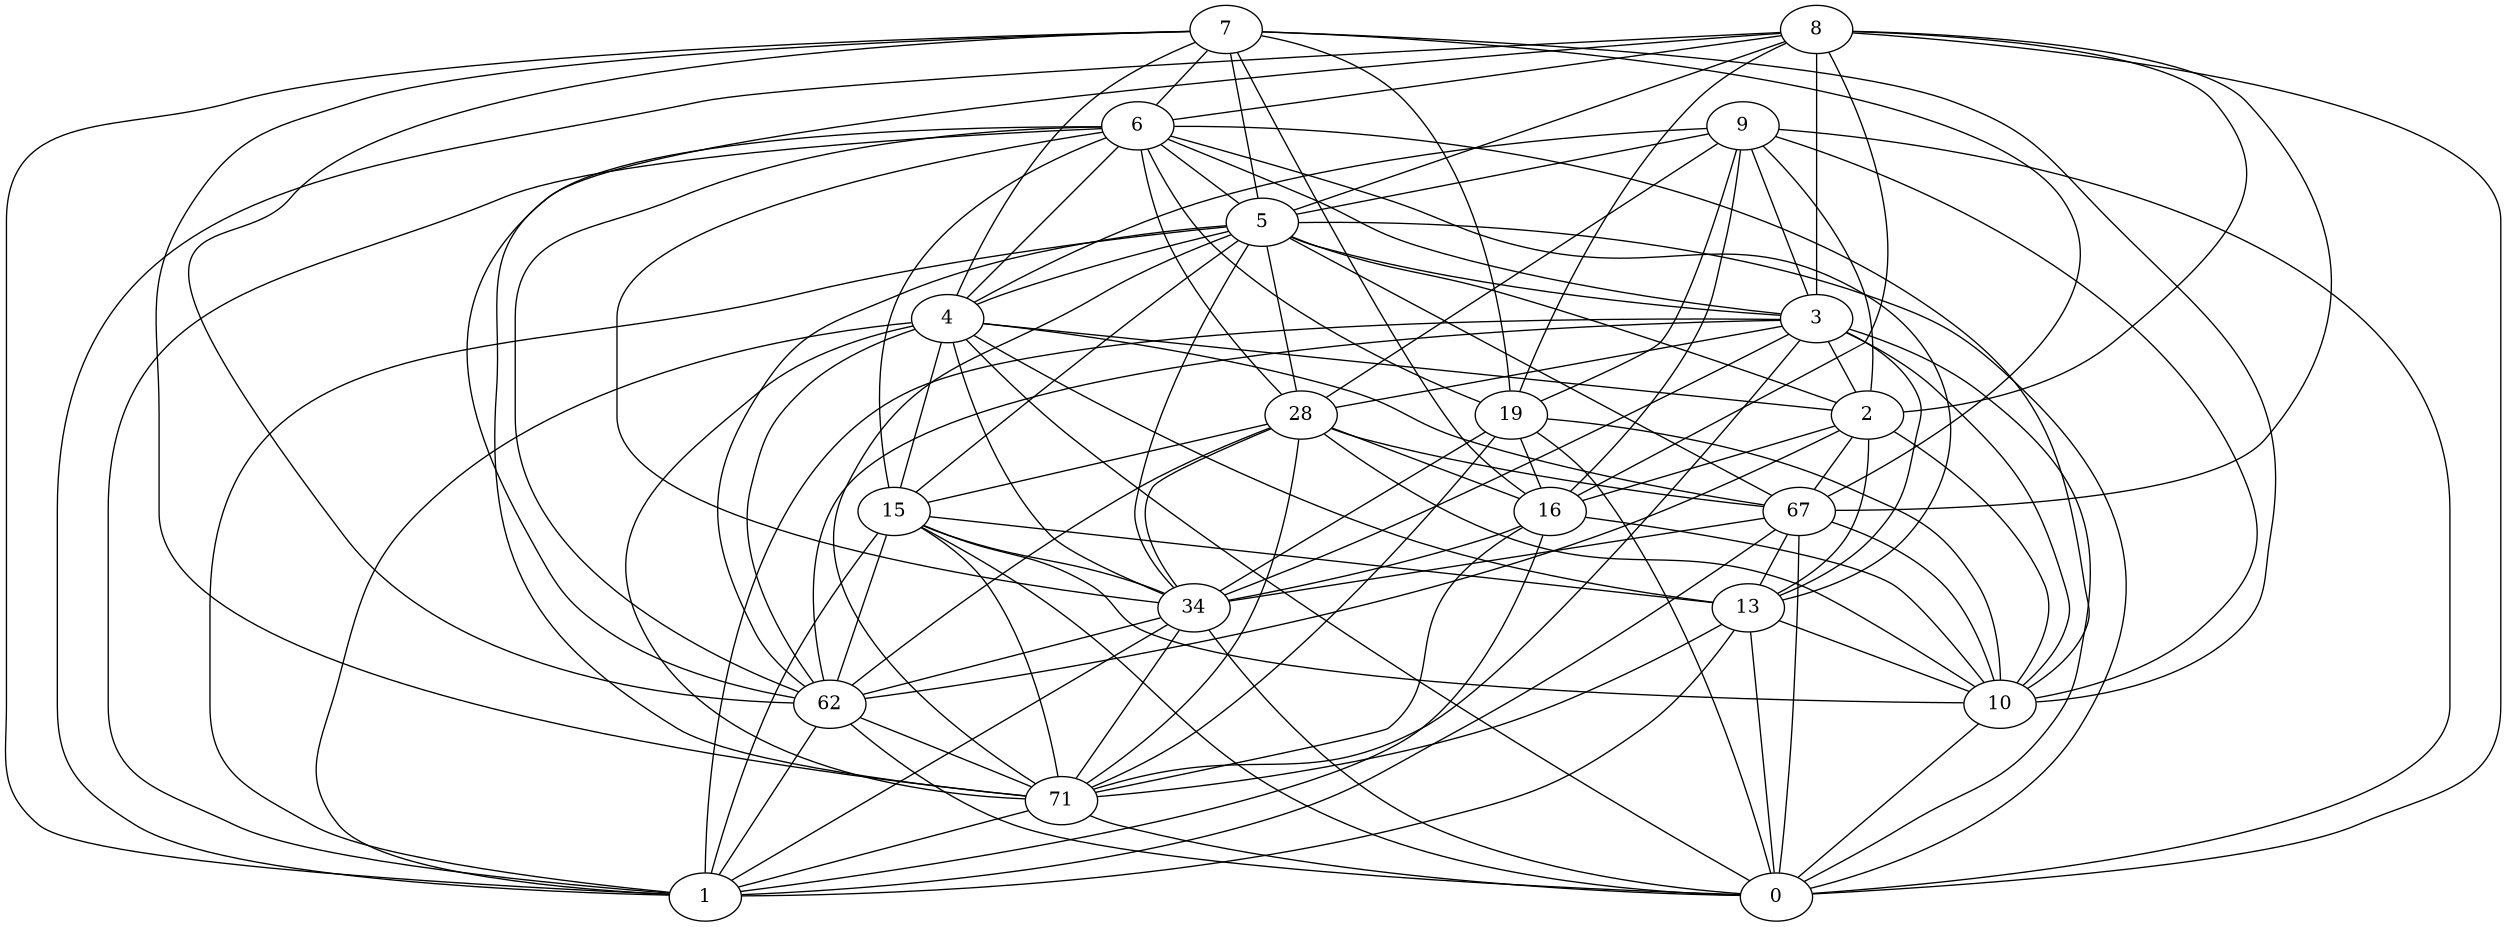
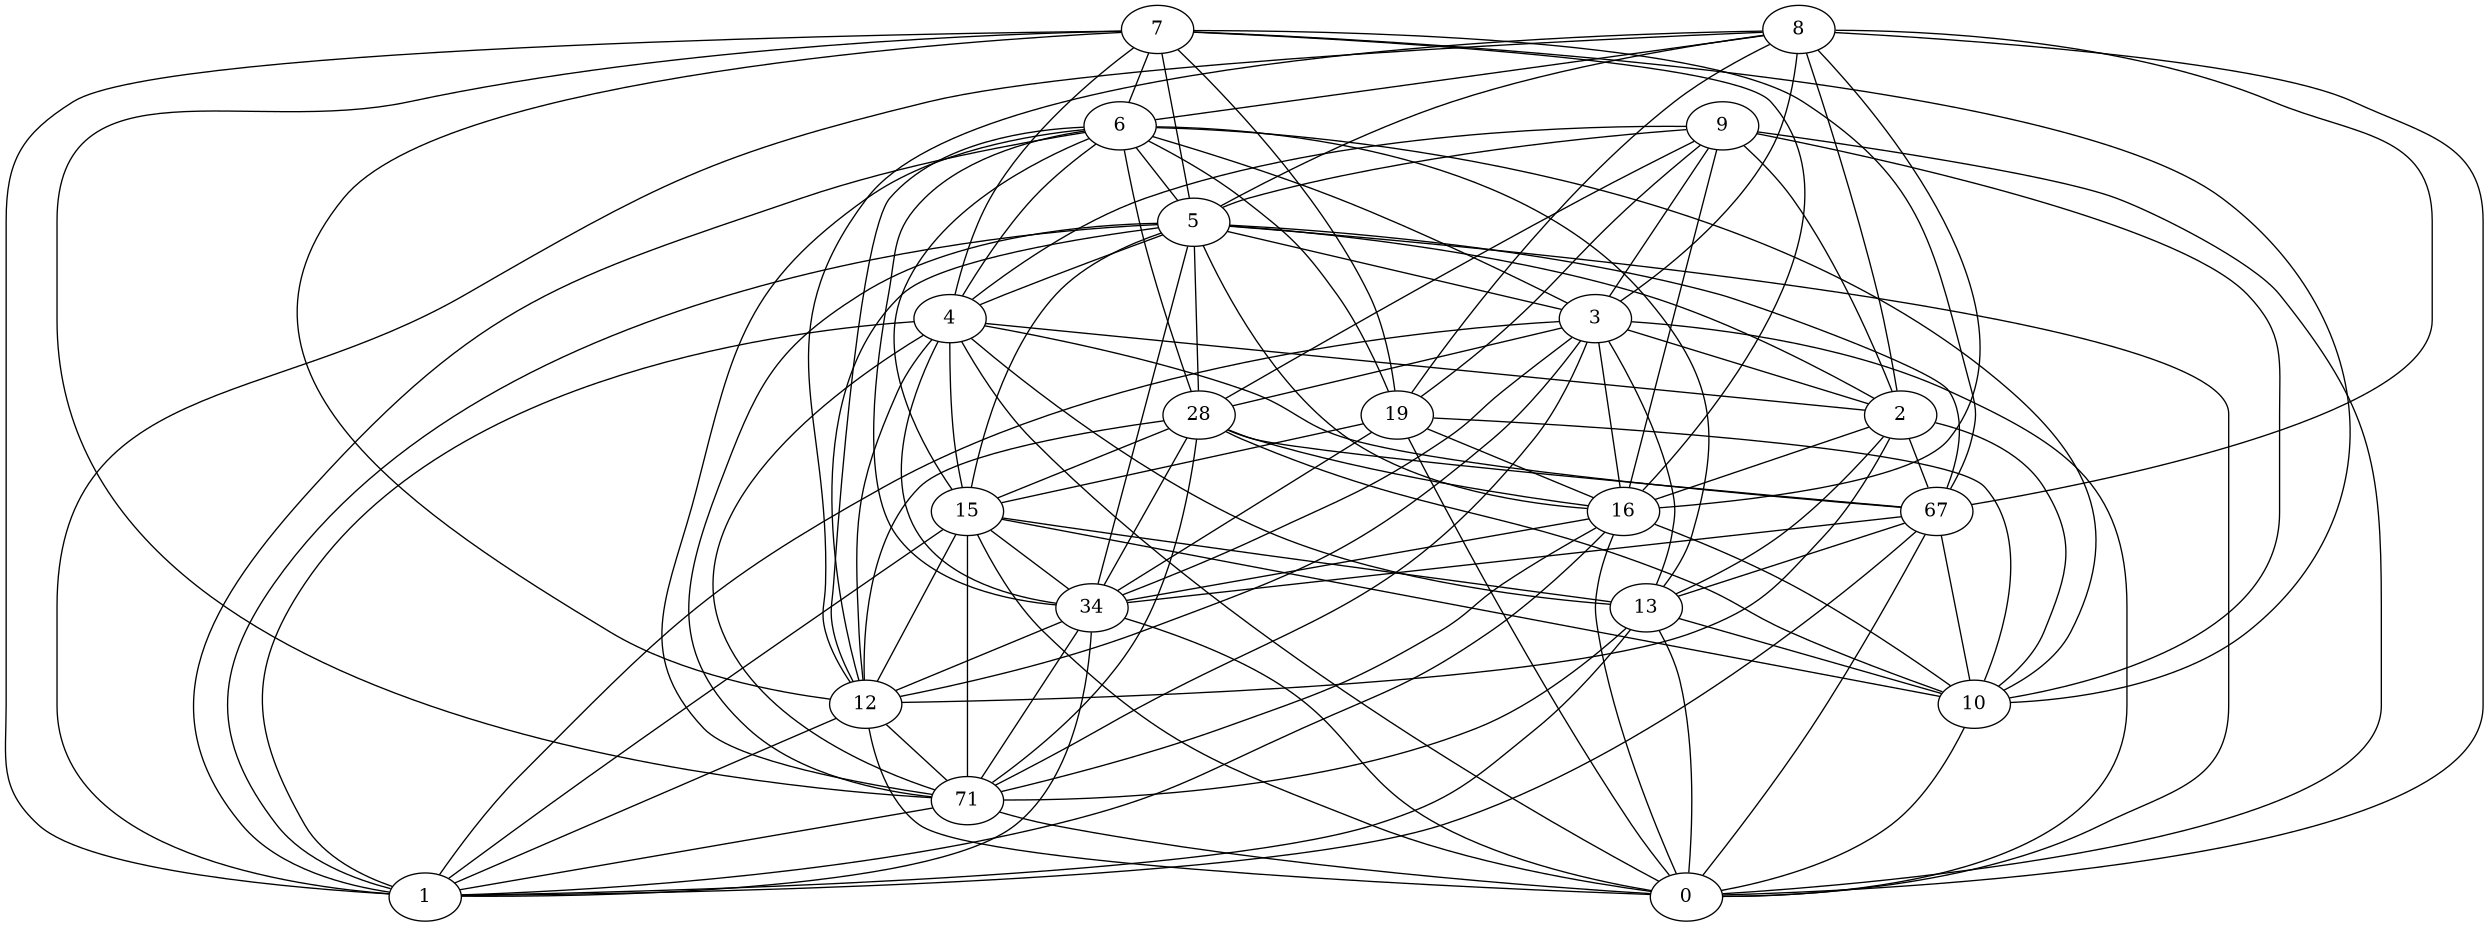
edge "5" -- "16": added
edge "3" -- "10": now "3" -- "16"
edge "19" -- "71": now "19" -- "15"
node "62": label "62" -> "12"
edge "16" -- "0": added
